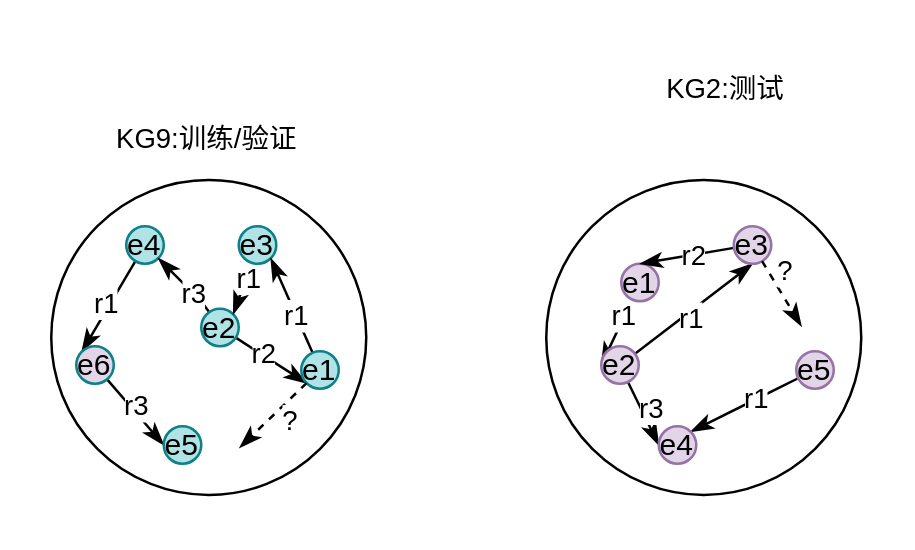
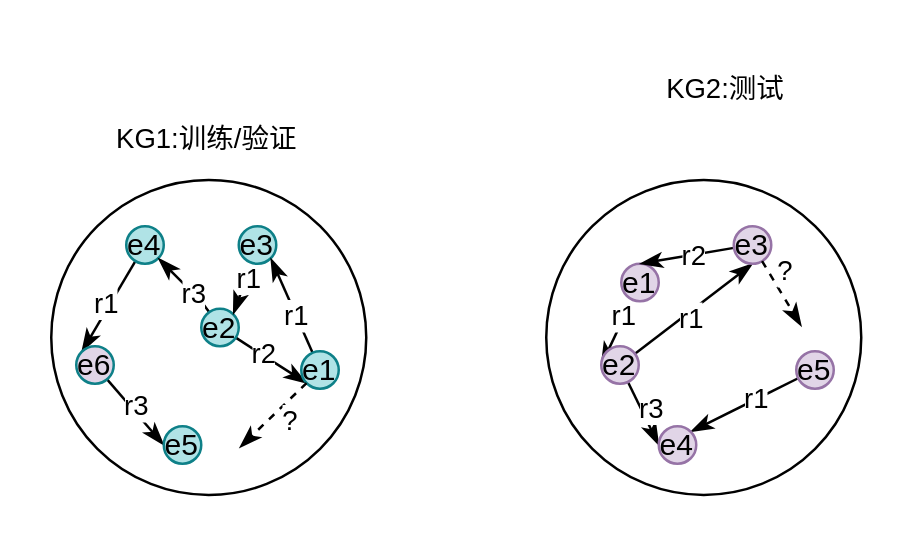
node "KG9:训练/验证": label "KG9:训练/验证" -> "KG1:训练/验证"
